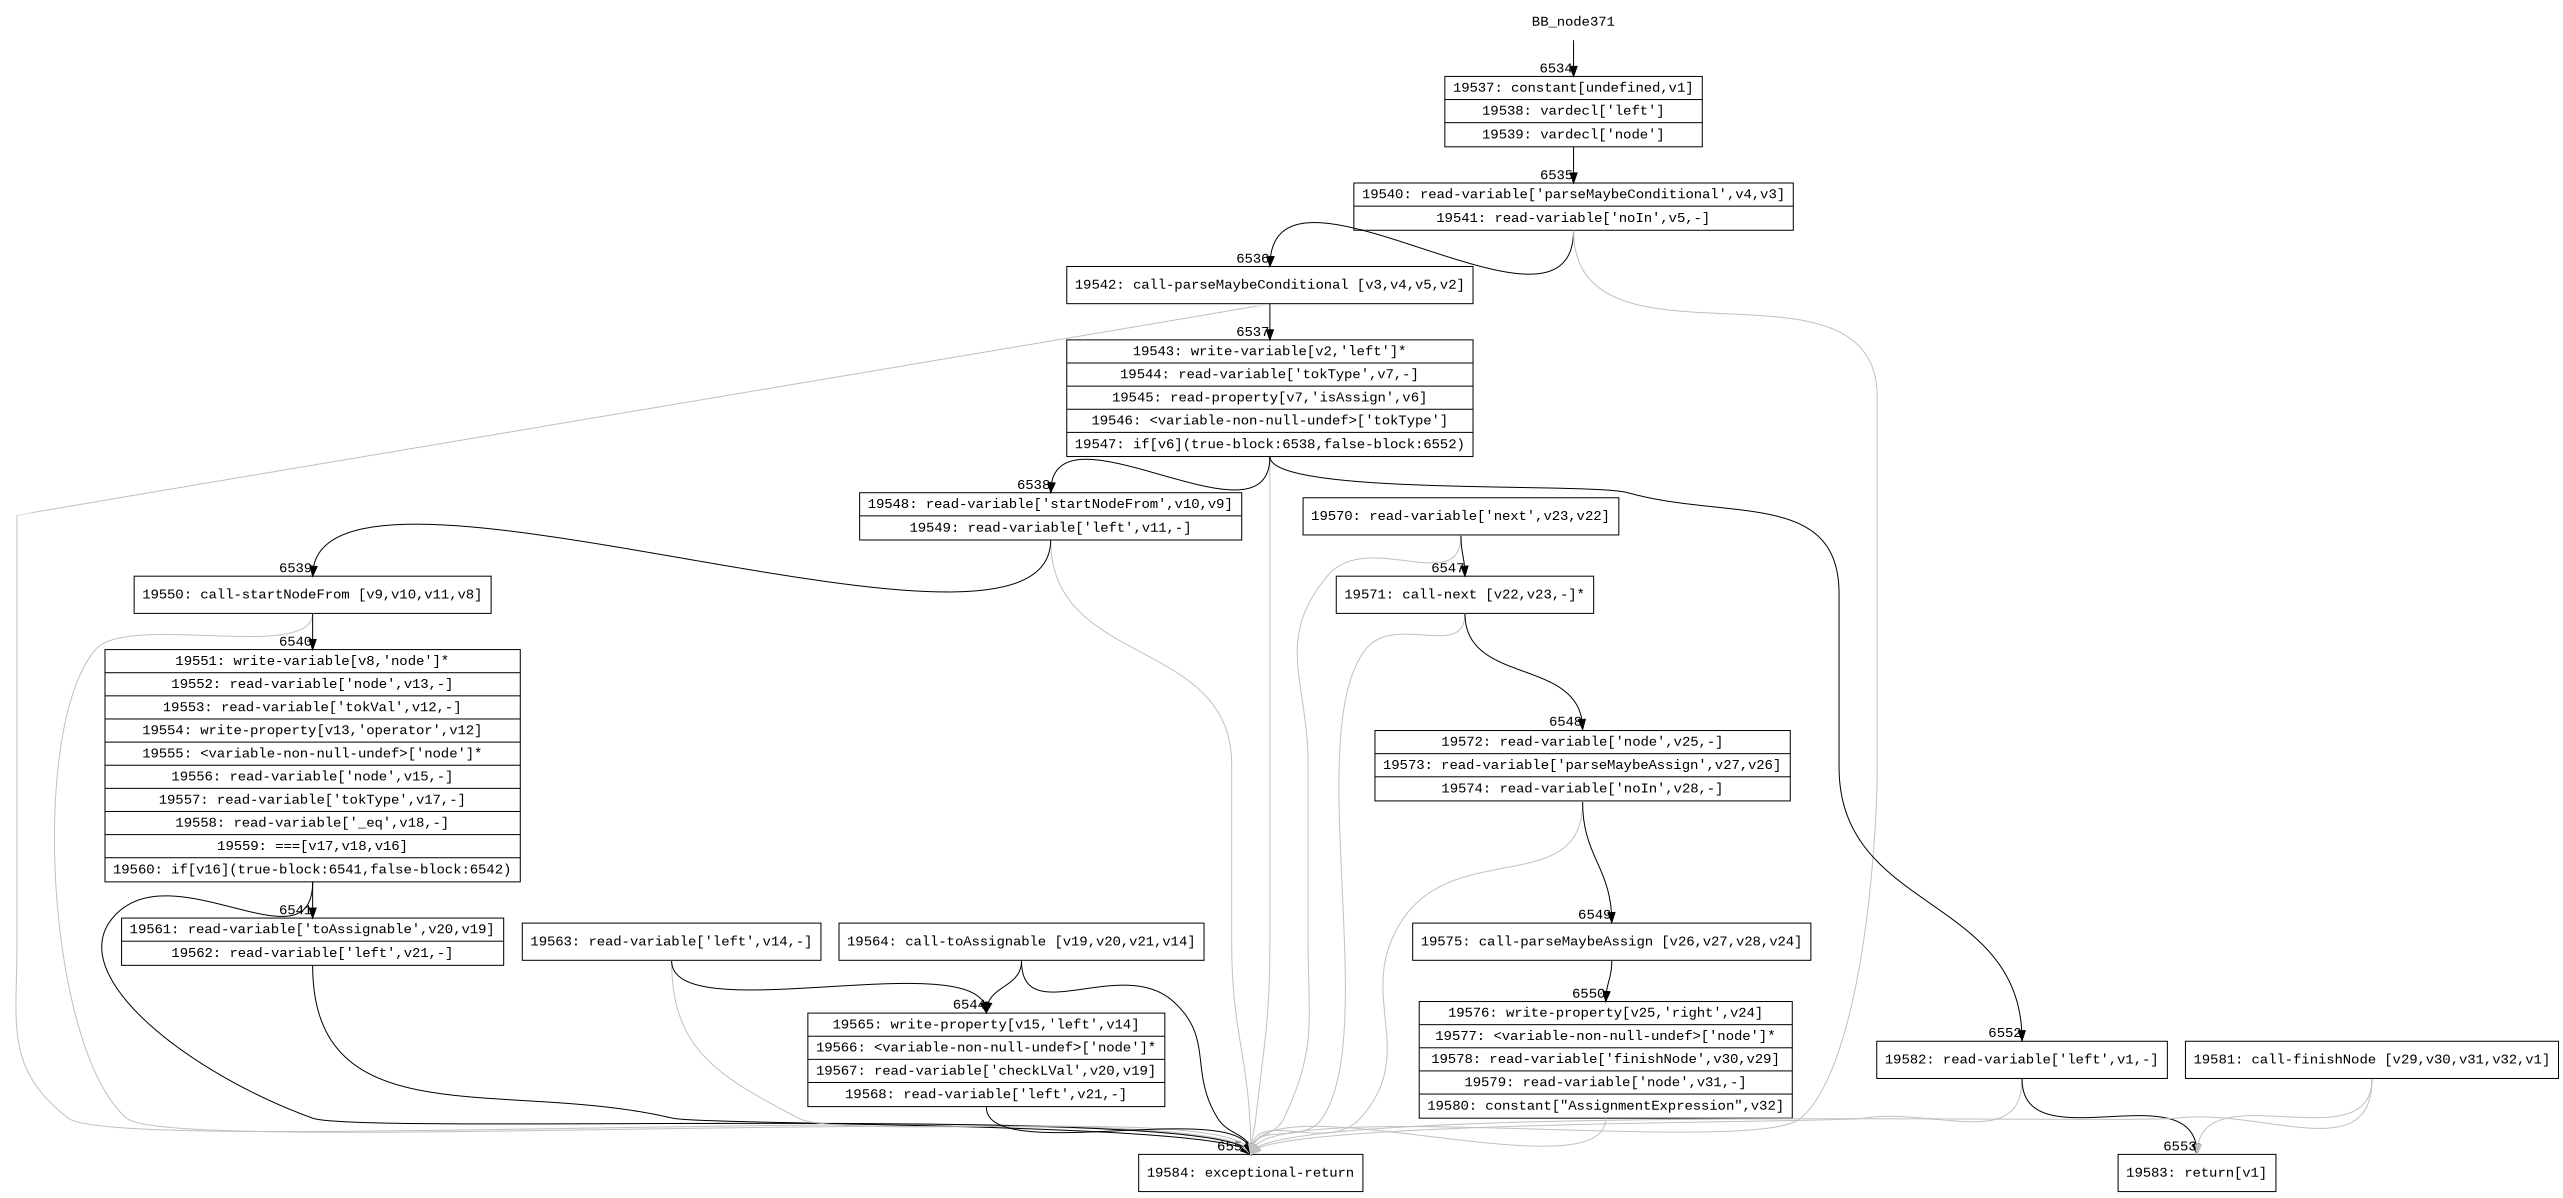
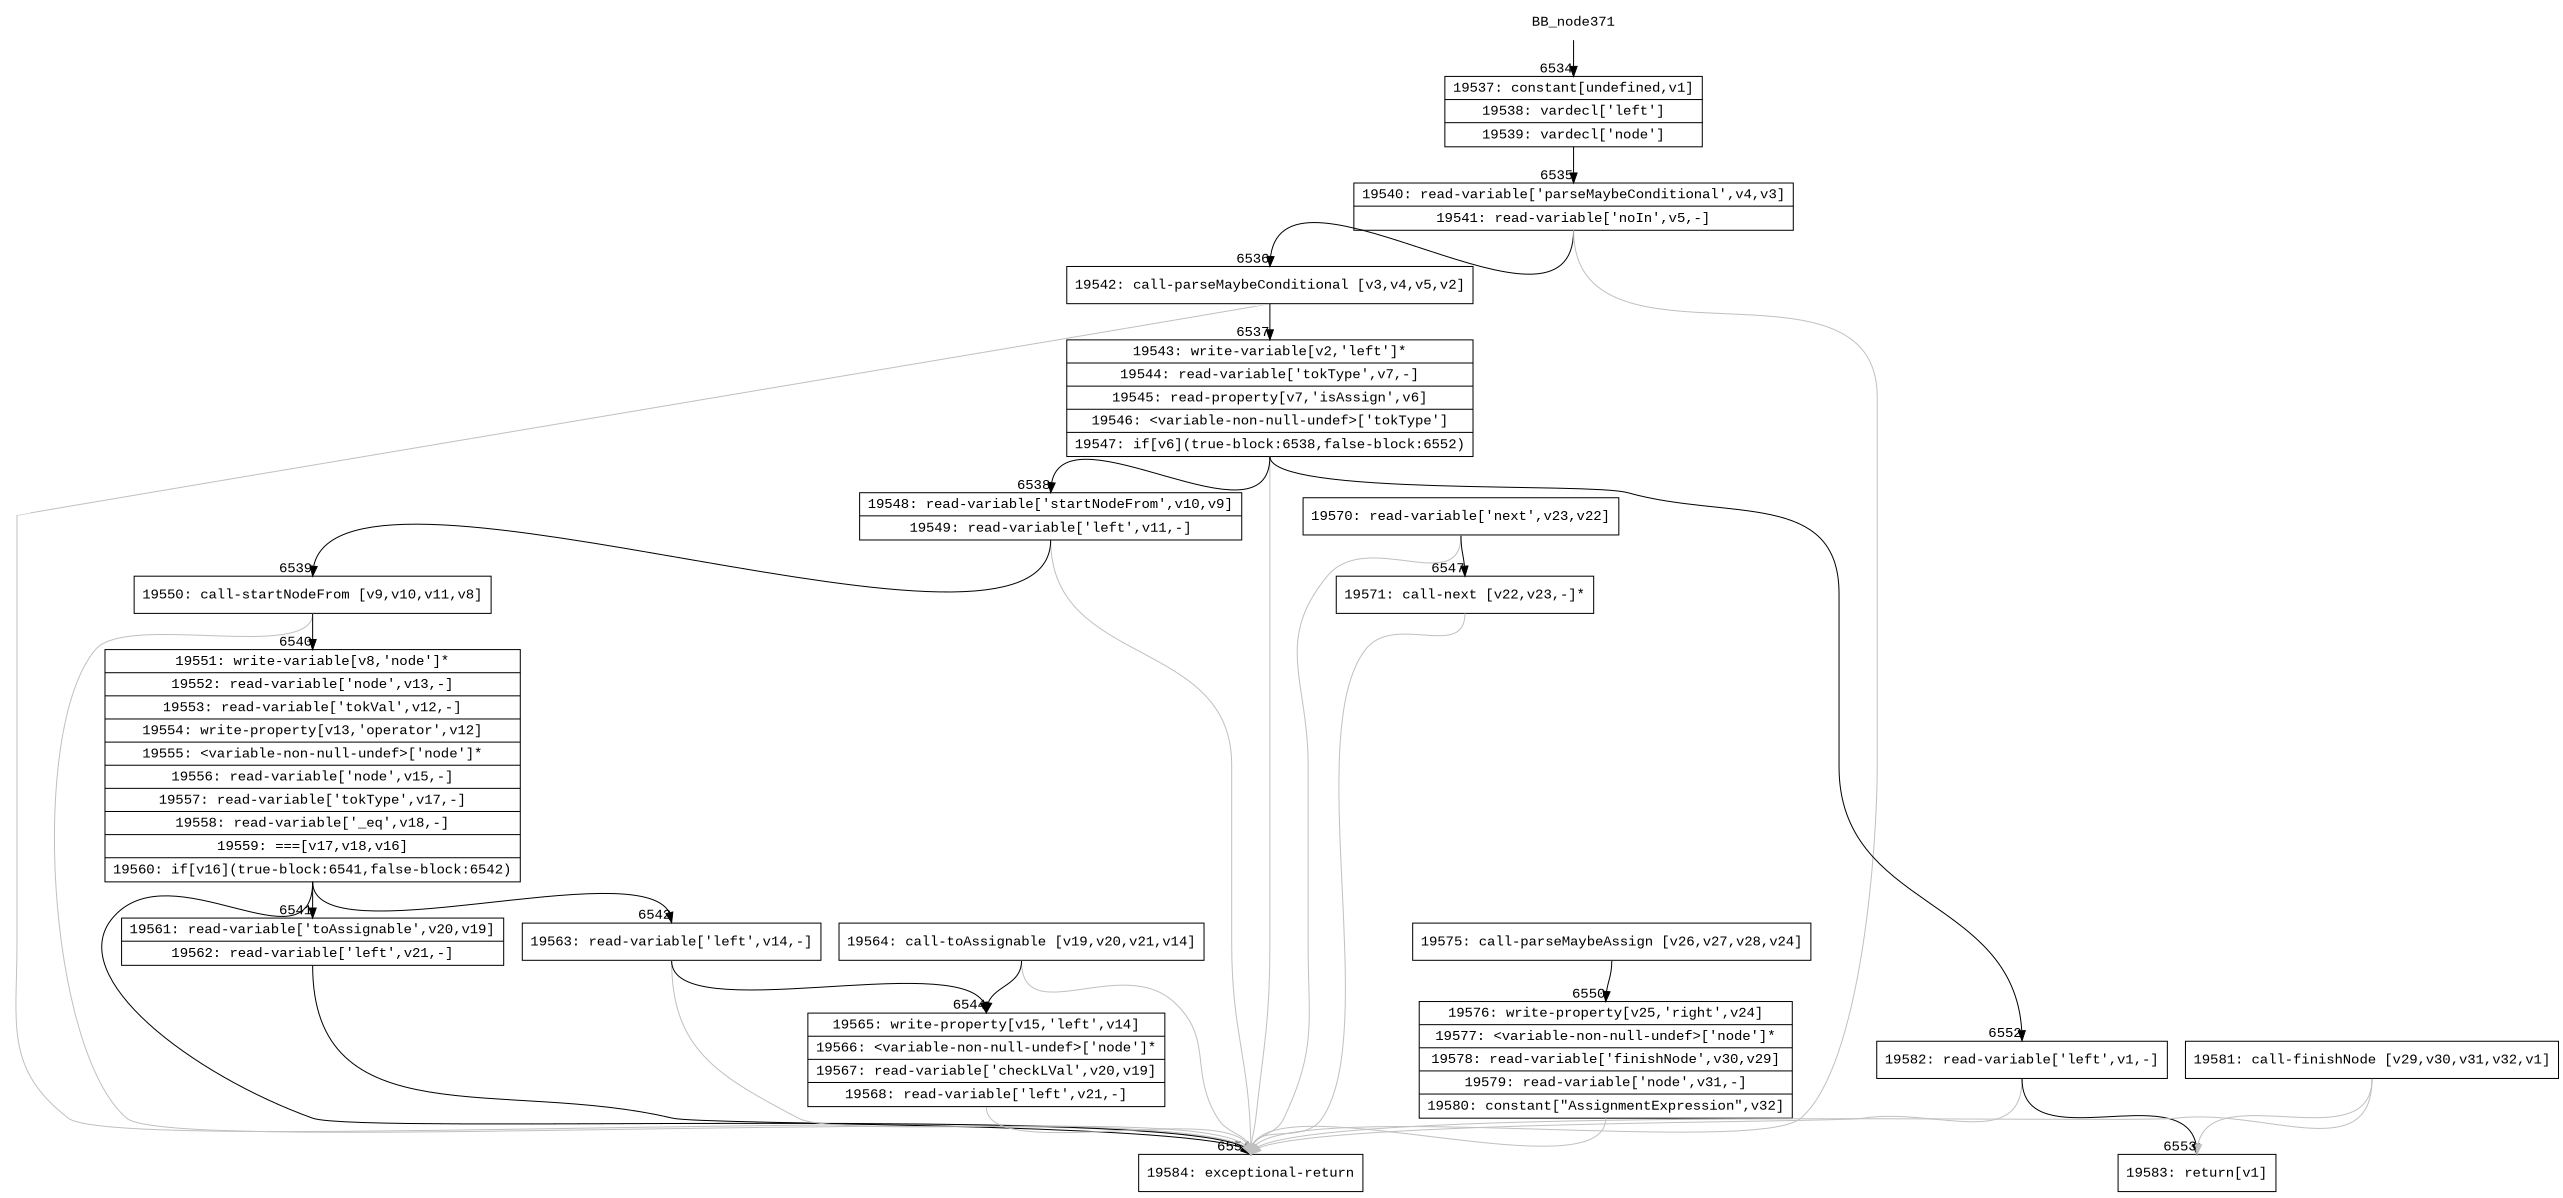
node "19572: read-variable['node',v25,-]": removed
edge "19551: write-variable[v8,'node']*" -> "19563: read-variable['left',v14,-]": added
edge "19564: call-toAssignable [v19,v20,v21,v14]" -> "19584: exceptional-return": color black -> gray
edge "19565: write-property[v15,'left',v14]" -> "19584: exceptional-return": color black -> gray
